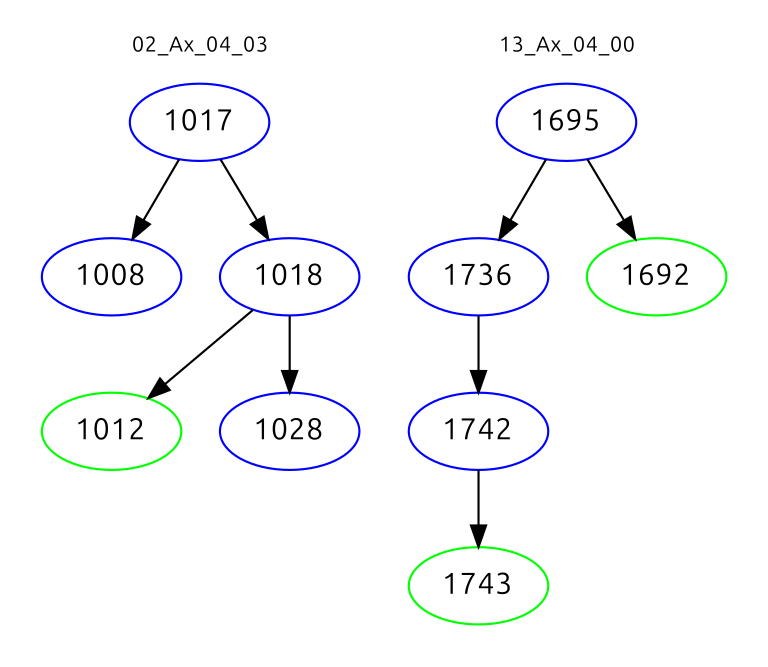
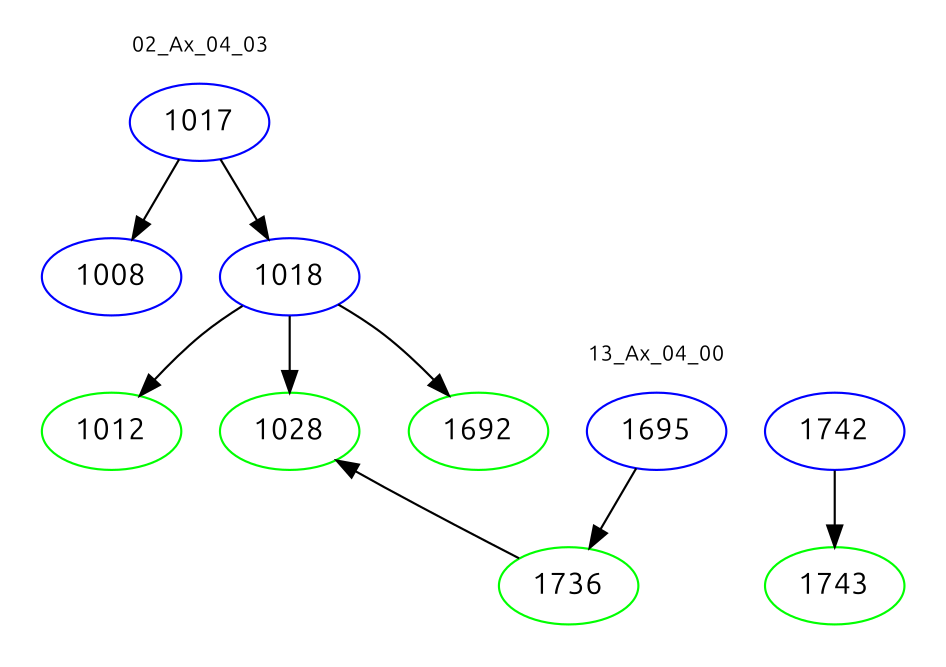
edge "1695" -> "1692": now "1018" -> "1692"
node "1736": color blue -> green
edge "1736" -> "1742": now "1736" -> "1028"
node "1028": color blue -> green
